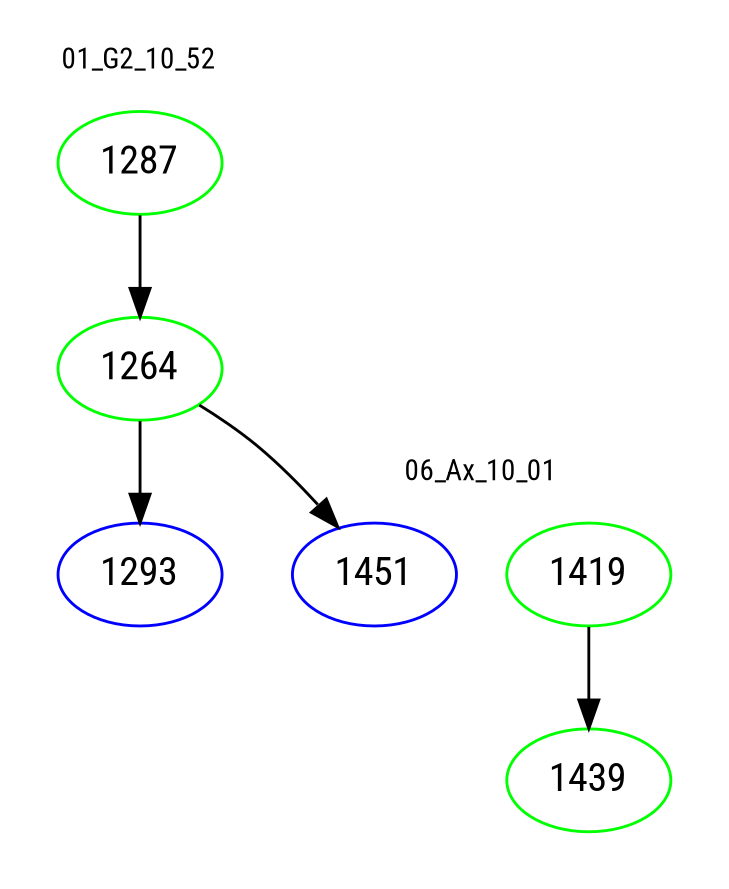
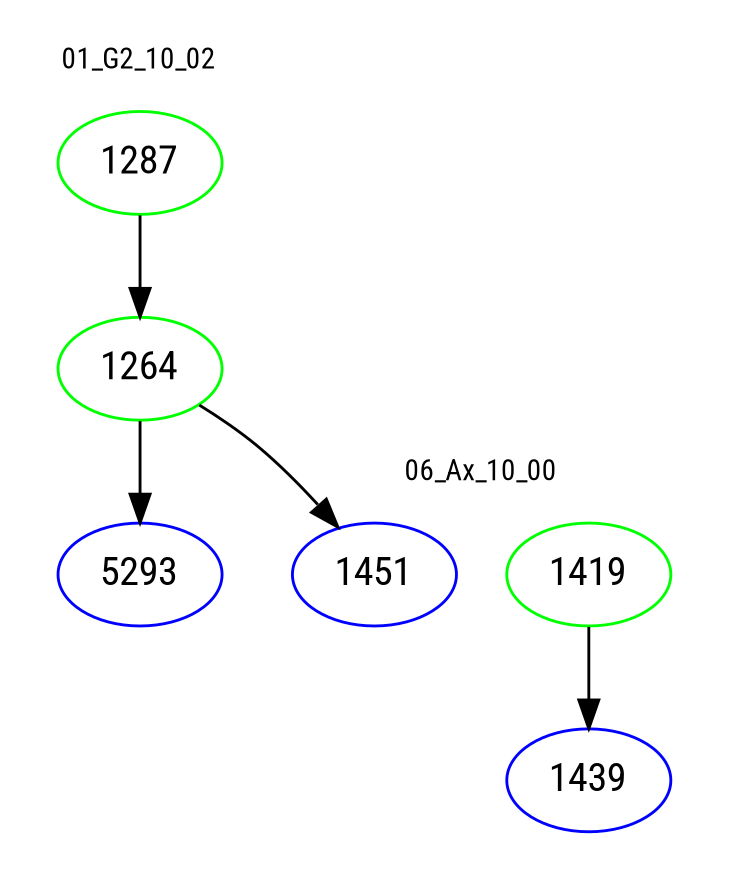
cluster "01_G2_10_52": label "01_G2_10_52" -> "01_G2_10_02"
cluster "06_Ax_10_01": label "06_Ax_10_01" -> "06_Ax_10_00"
node "1293": label "1293" -> "5293"
node "1439": color green -> blue
